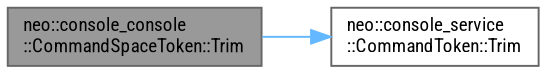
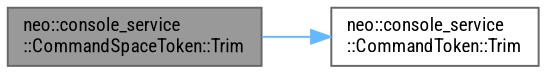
node "neo::console_console ::CommandSpaceToken::Trim": label "neo::console_console ::CommandSpaceToken::Trim" -> "neo::console_service ::CommandSpaceToken::Trim"
